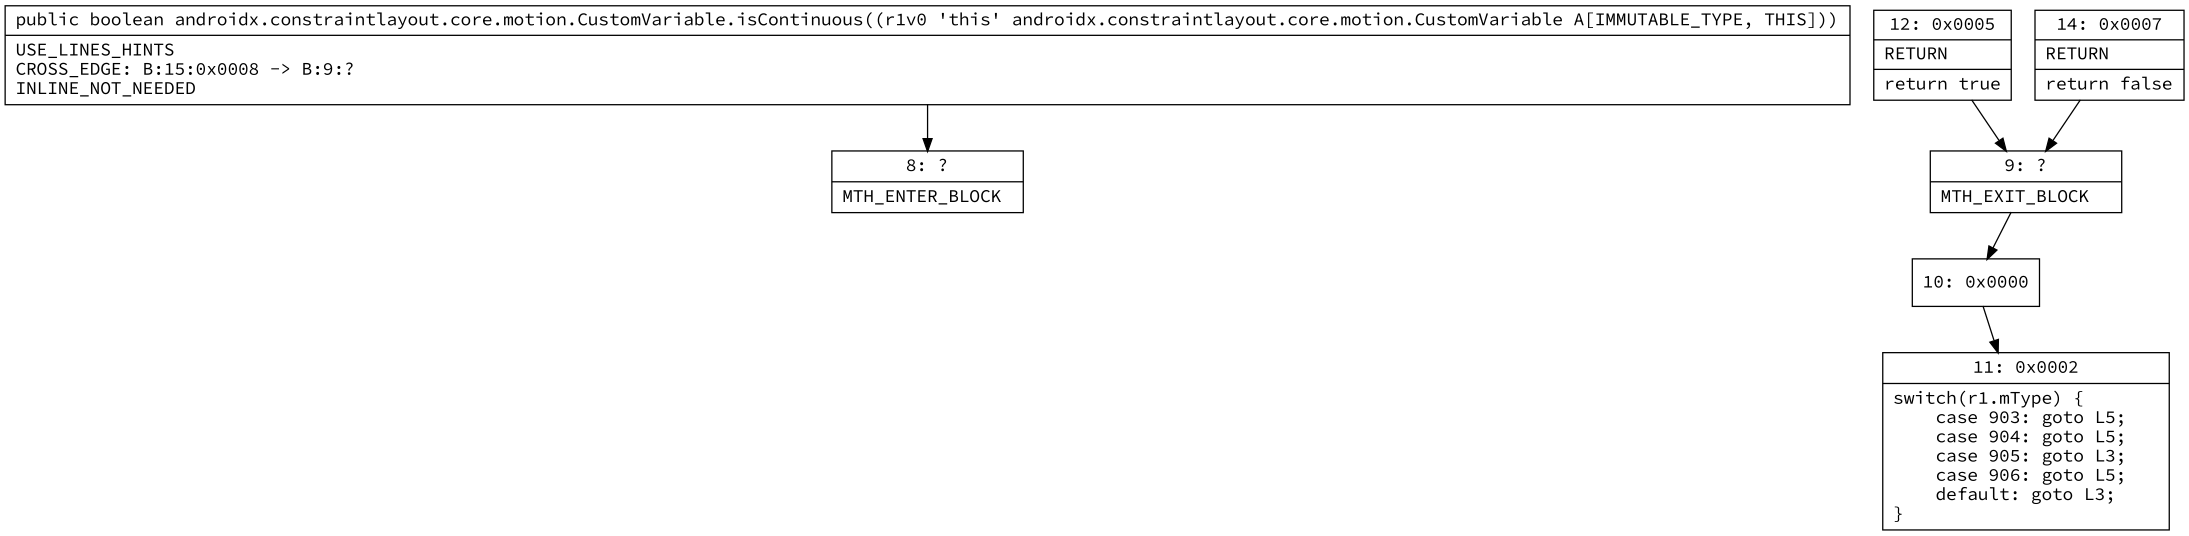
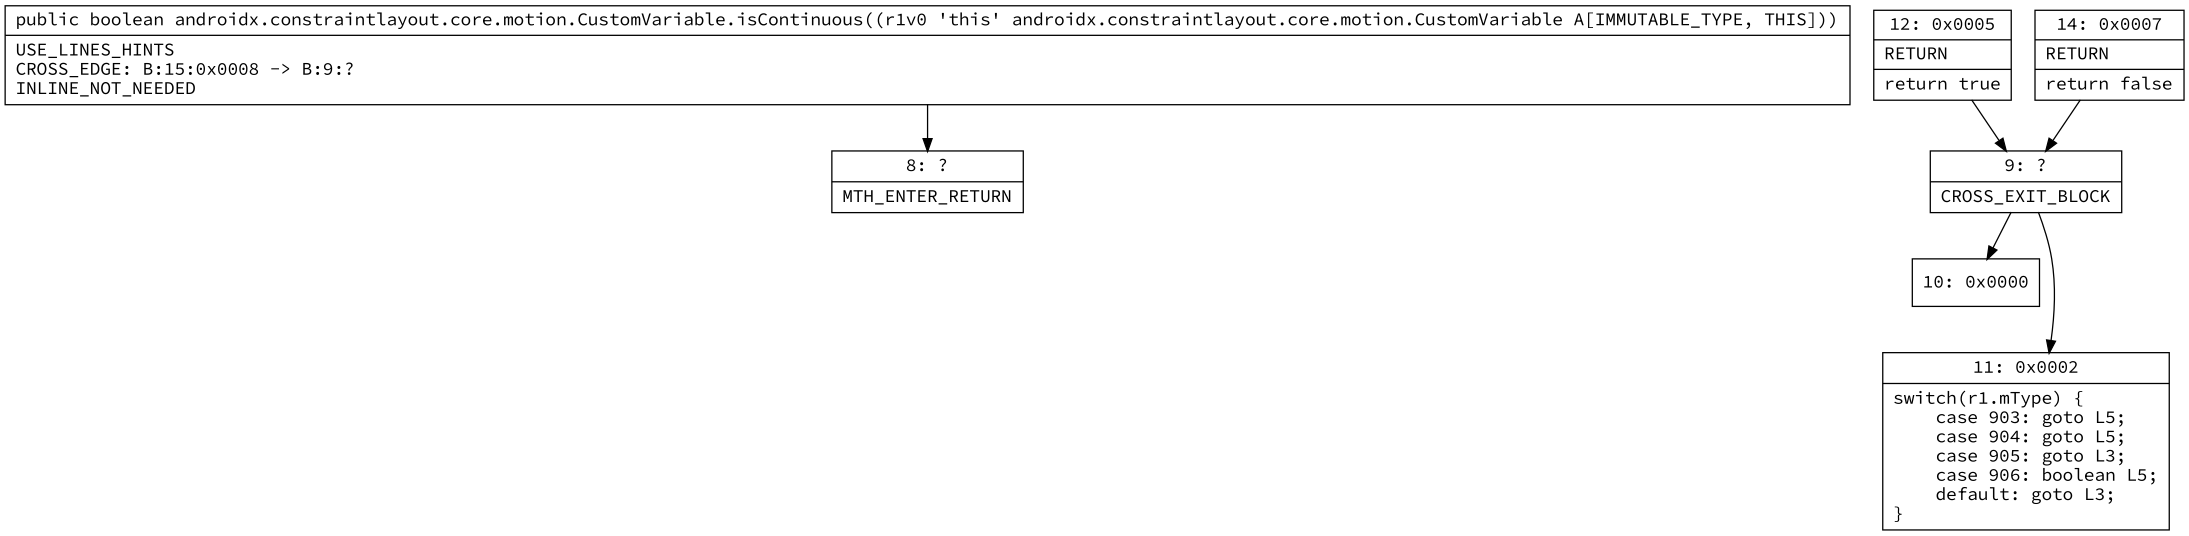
node "8: ?": text "MTH_ENTER_BLOCK" -> "MTH_ENTER_RETURN"
node "9: ?": text "MTH_EXIT_BLOCK" -> "CROSS_EXIT_BLOCK"
edge "10: 0x0000" -> "11: 0x0002": now "9: ?" -> "11: 0x0002"
node "11: 0x0002": text "case 906: goto L5;" -> "case 906: boolean L5;"
